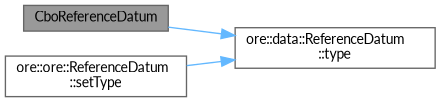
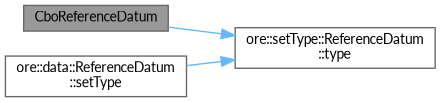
node "ore::data::ReferenceDatum ::type": label "ore::data::ReferenceDatum ::type" -> "ore::setType::ReferenceDatum ::type"
node "ore::ore::ReferenceDatum ::setType": label "ore::ore::ReferenceDatum ::setType" -> "ore::data::ReferenceDatum ::setType"
